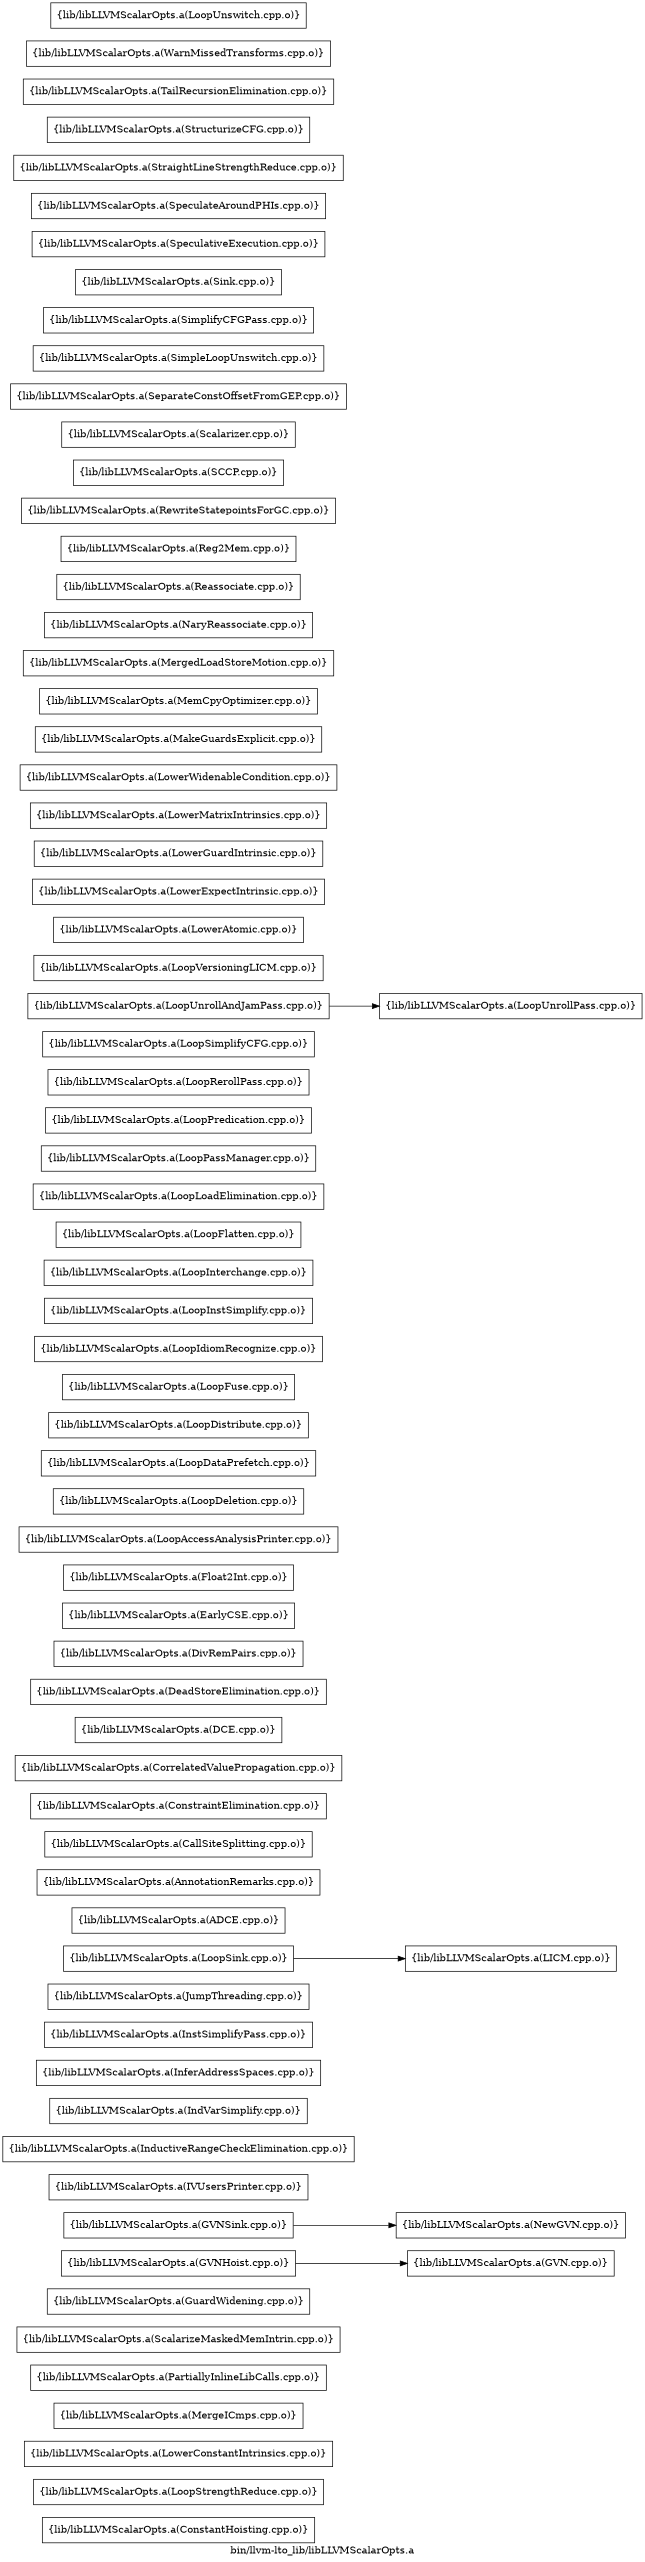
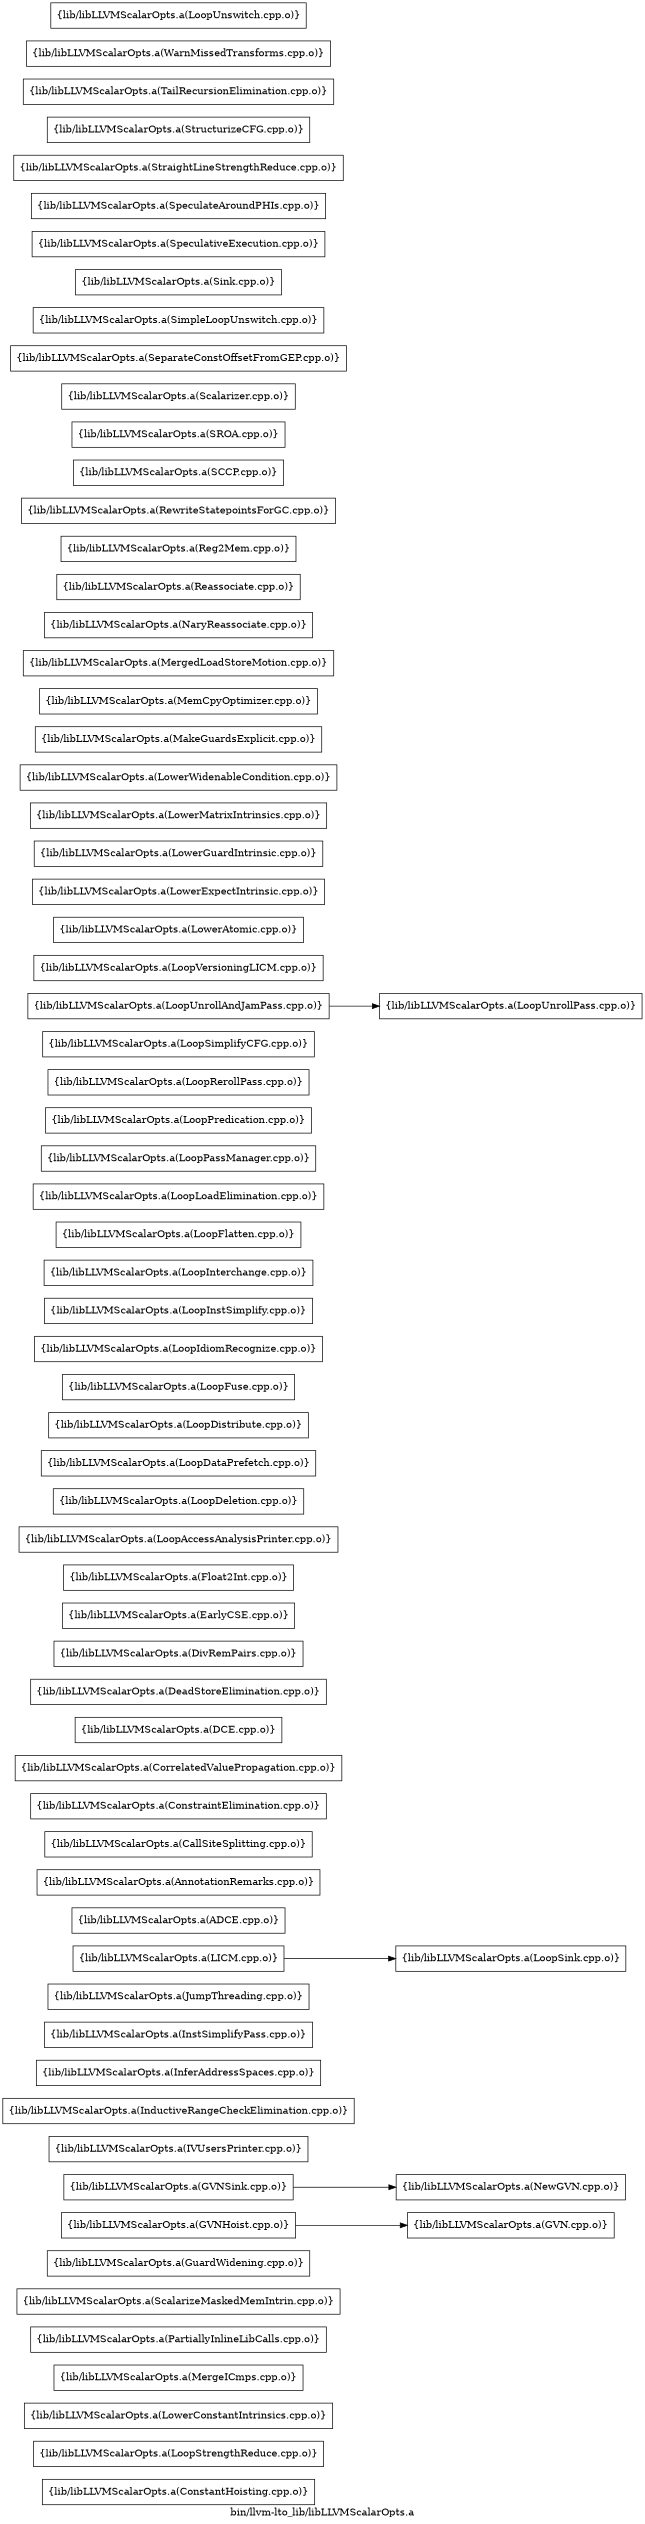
node "{lib/libLLVMScalarOpts.a(SimplifyCFGPass.cpp.o)}": removed
node "{lib/libLLVMScalarOpts.a(SROA.cpp.o)}": added
edge "{lib/libLLVMScalarOpts.a(LoopSink.cpp.o)}" -> "{lib/libLLVMScalarOpts.a(LICM.cpp.o)}": reversed
node "{lib/libLLVMScalarOpts.a(IndVarSimplify.cpp.o)}": removed
